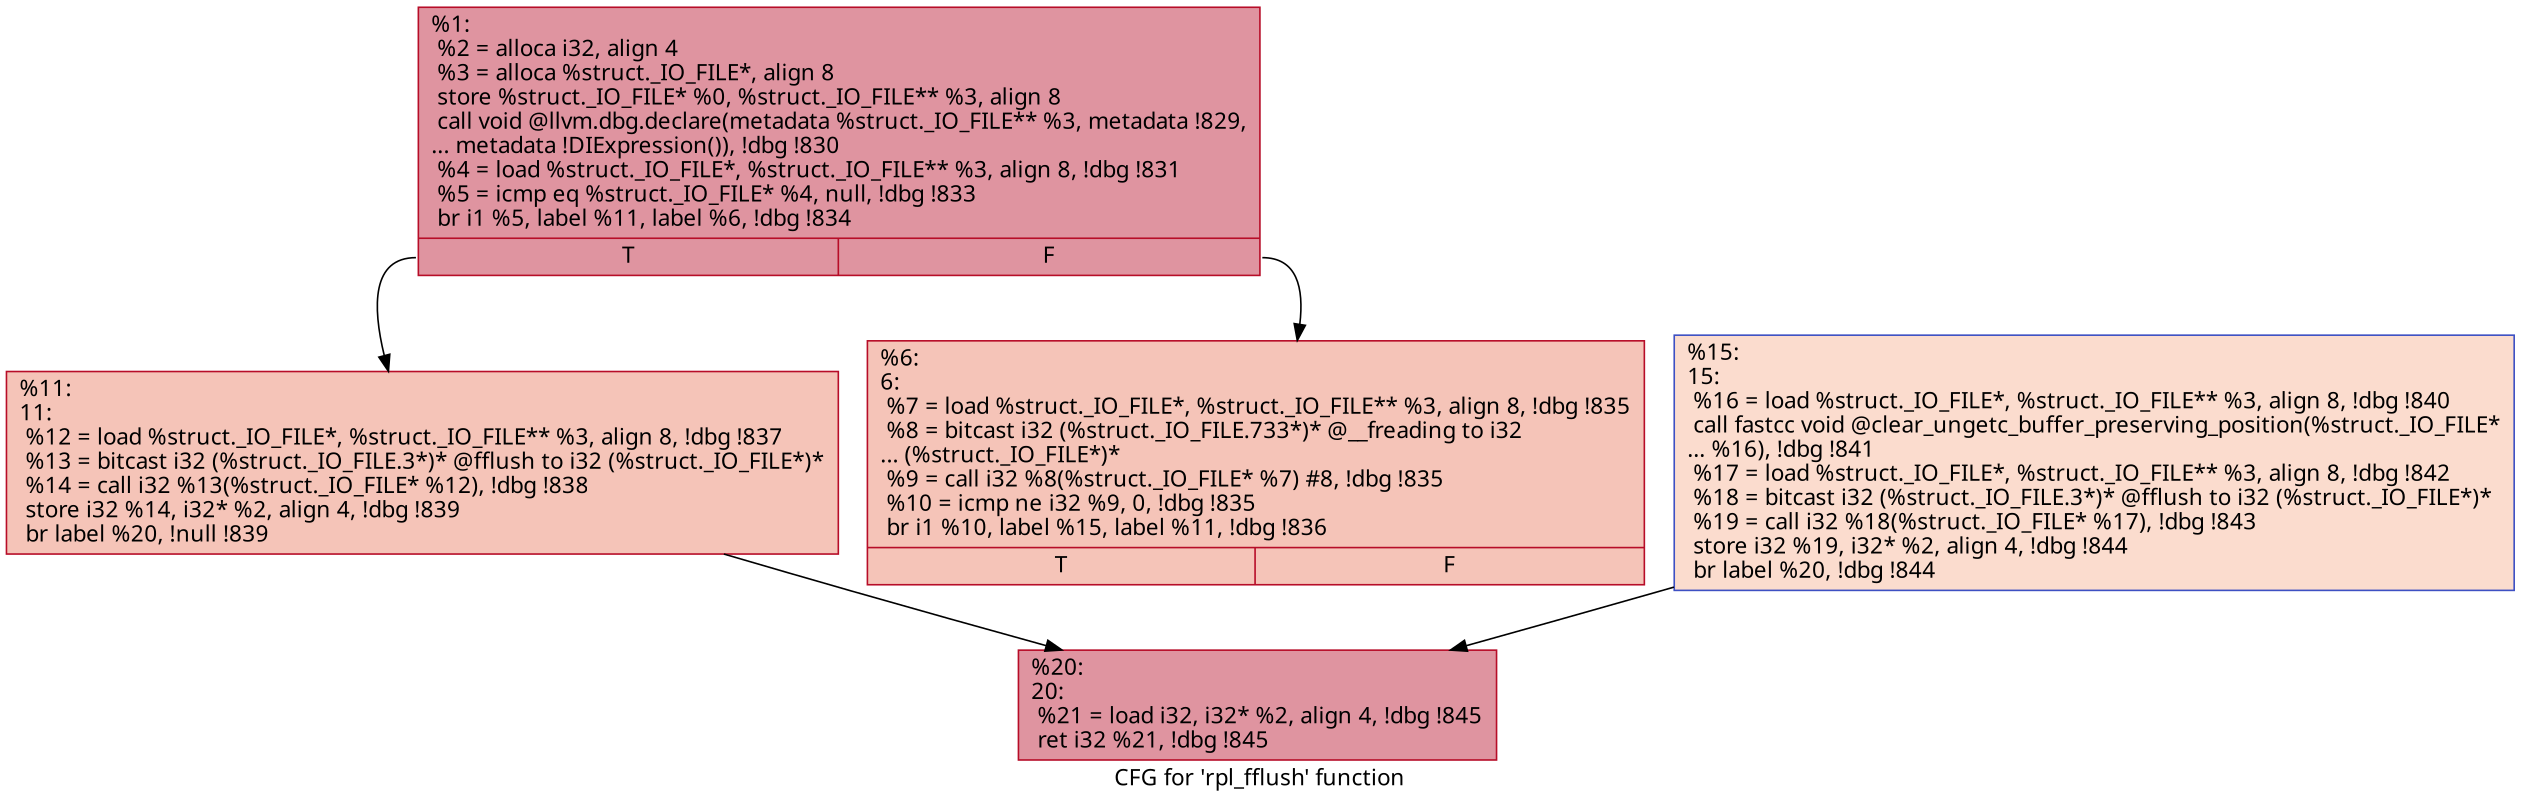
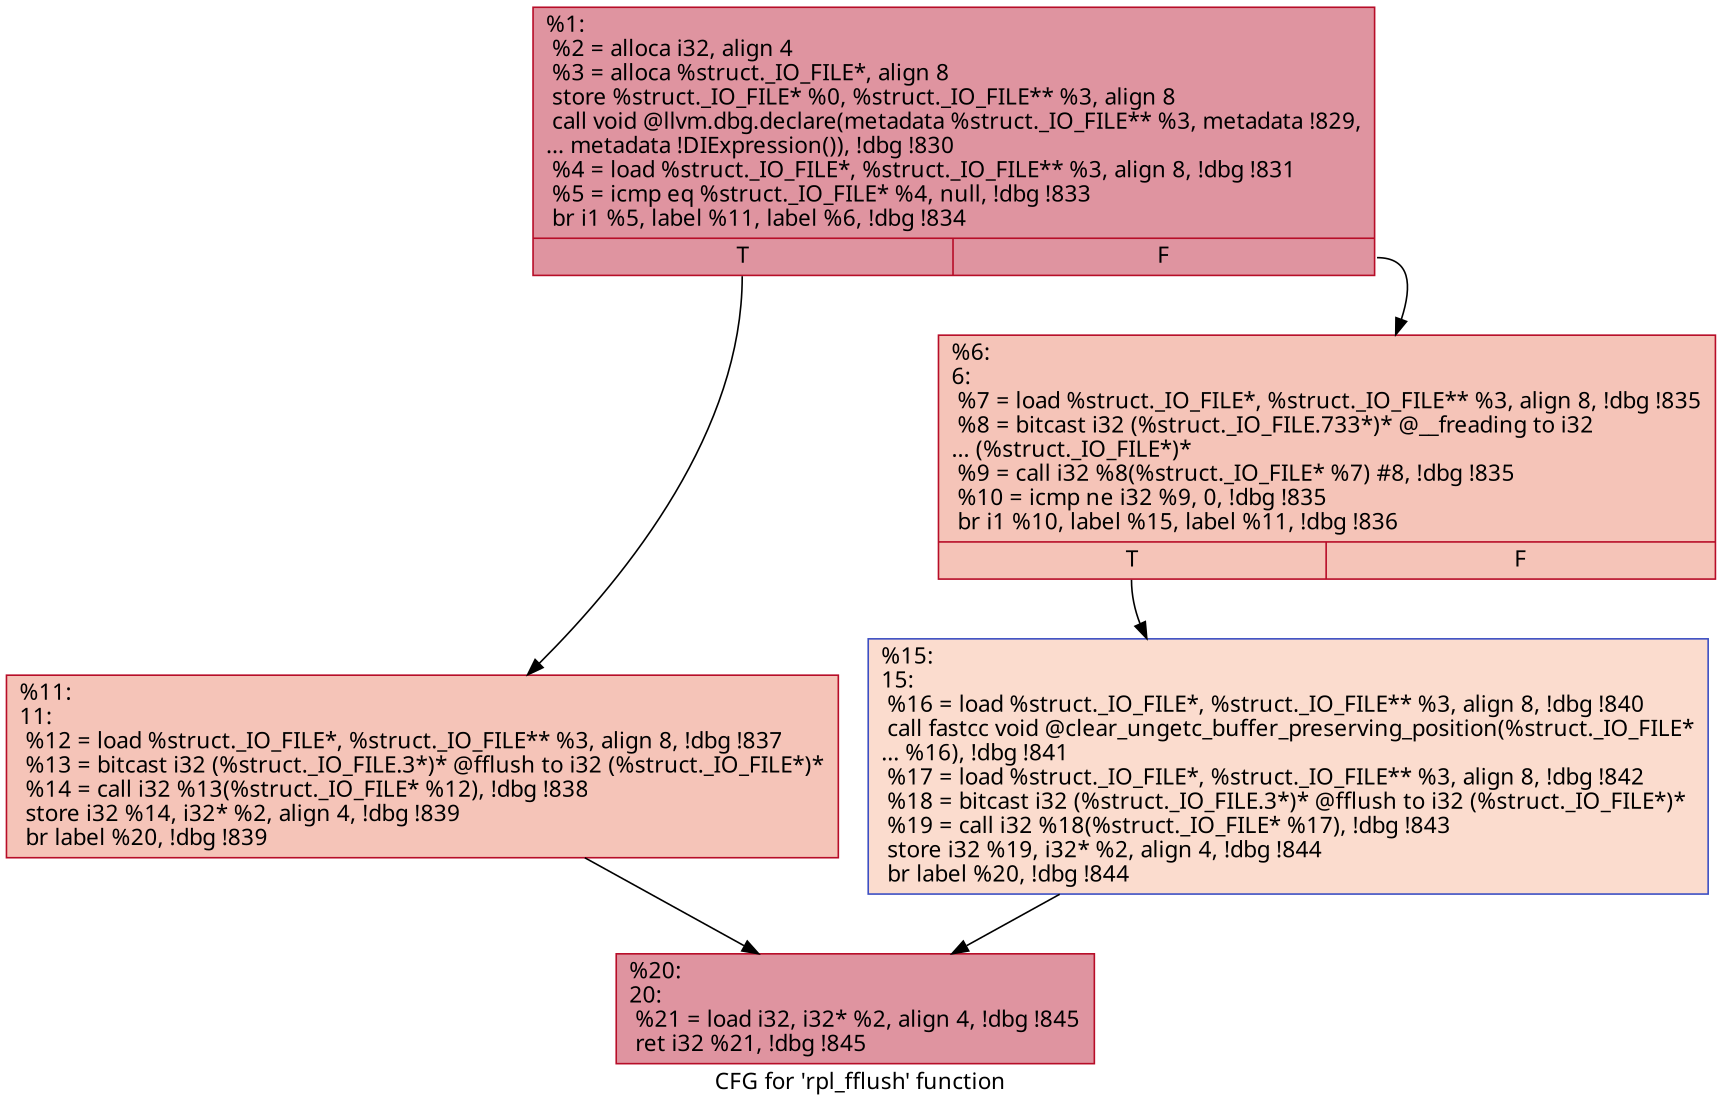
node "%11:": text "br label %20, !null !839" -> "br label %20, !dbg !839"
edge "%6:" -> "%15:": added
